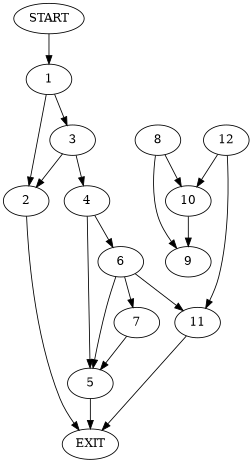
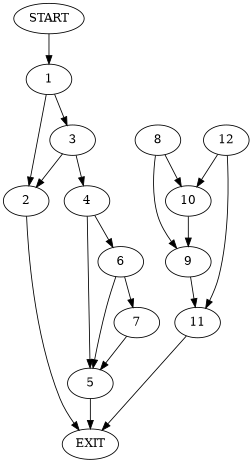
edge "6" -> "11": now "9" -> "11"
